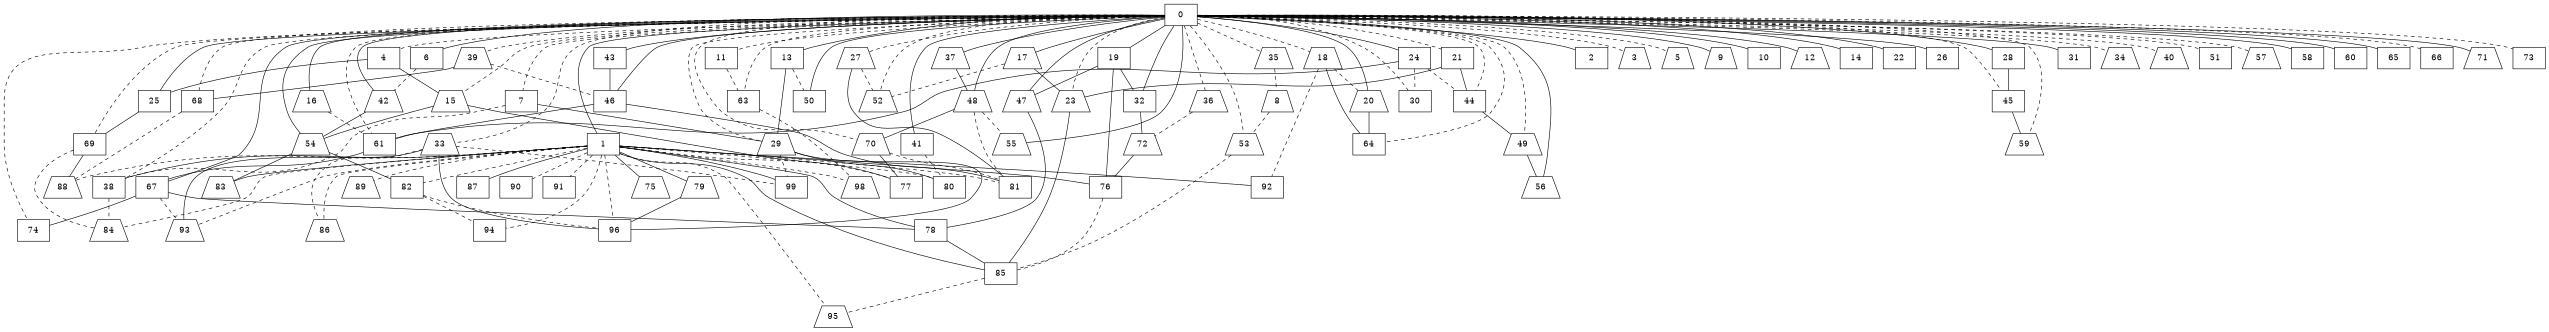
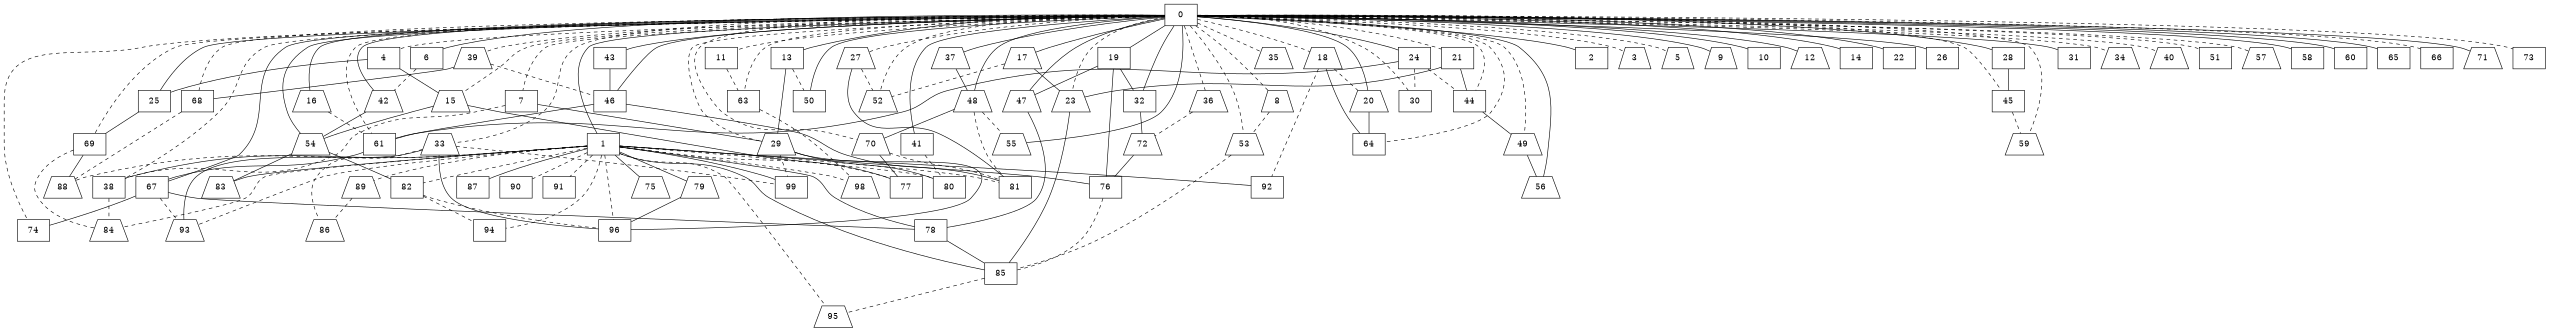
edge "35" -- "8": now "0" -- "8"
edge "45" -- "59": style solid -> dashed
edge "1" -- "86": now "89" -- "86"
